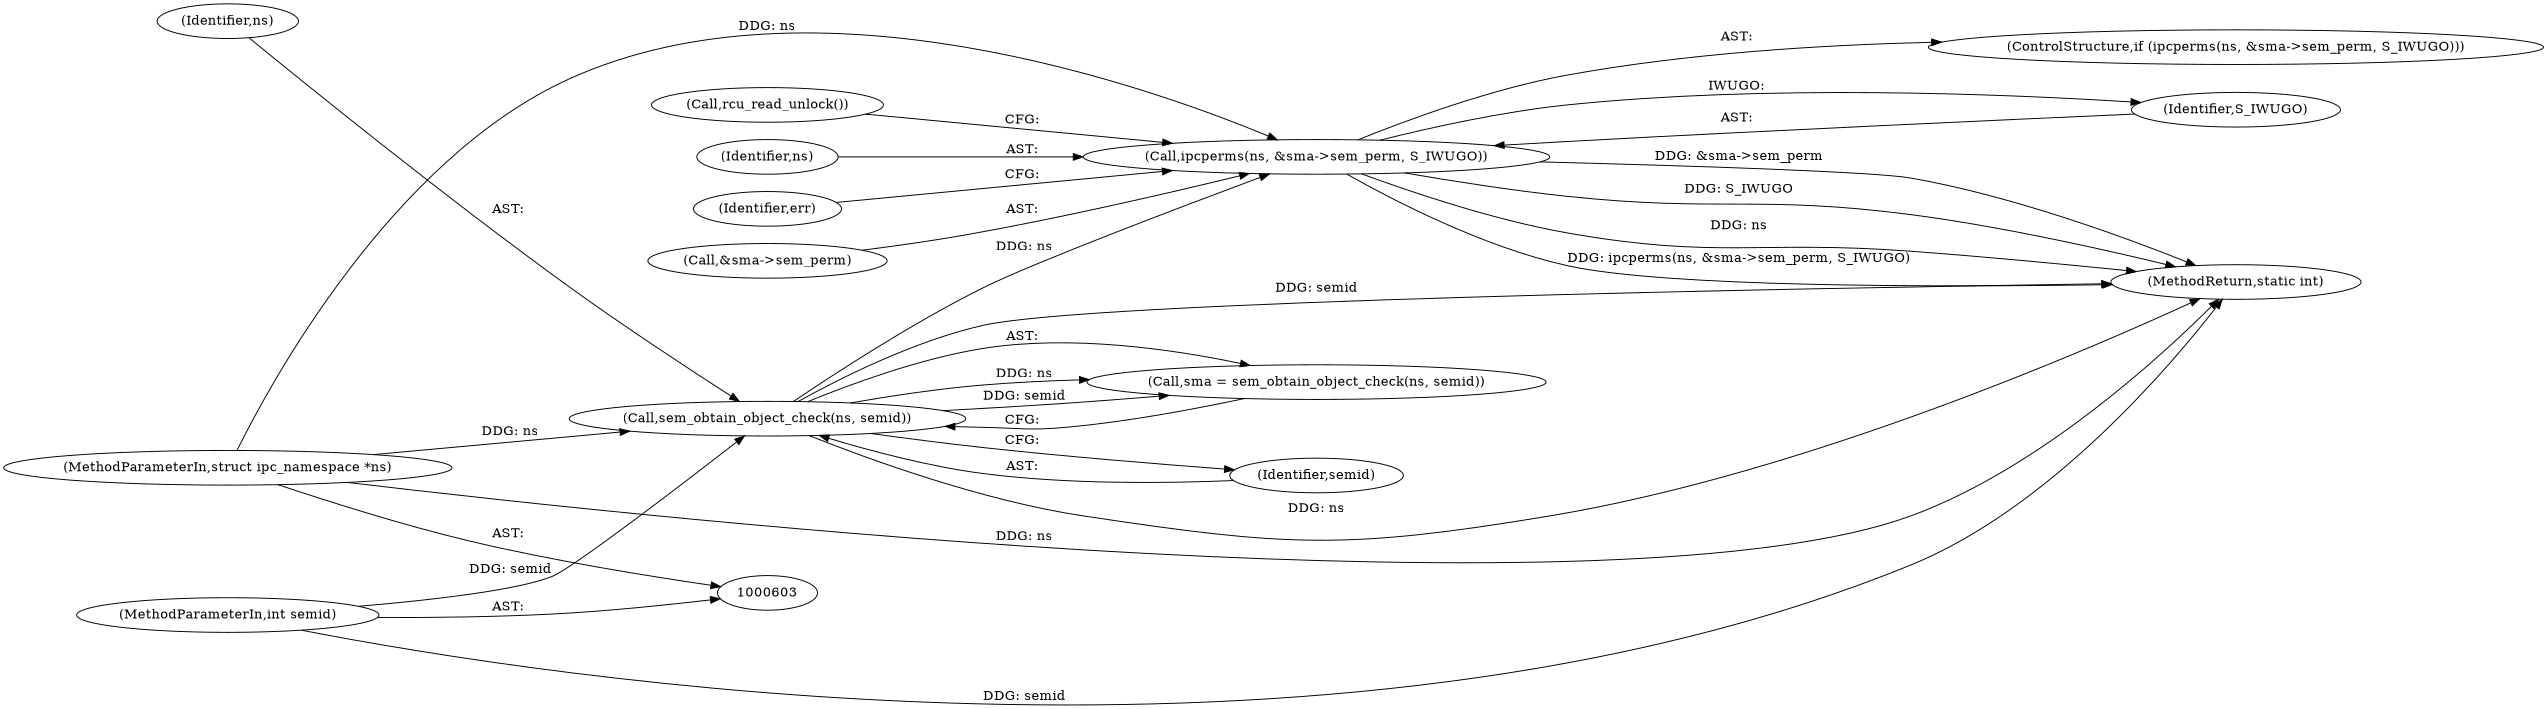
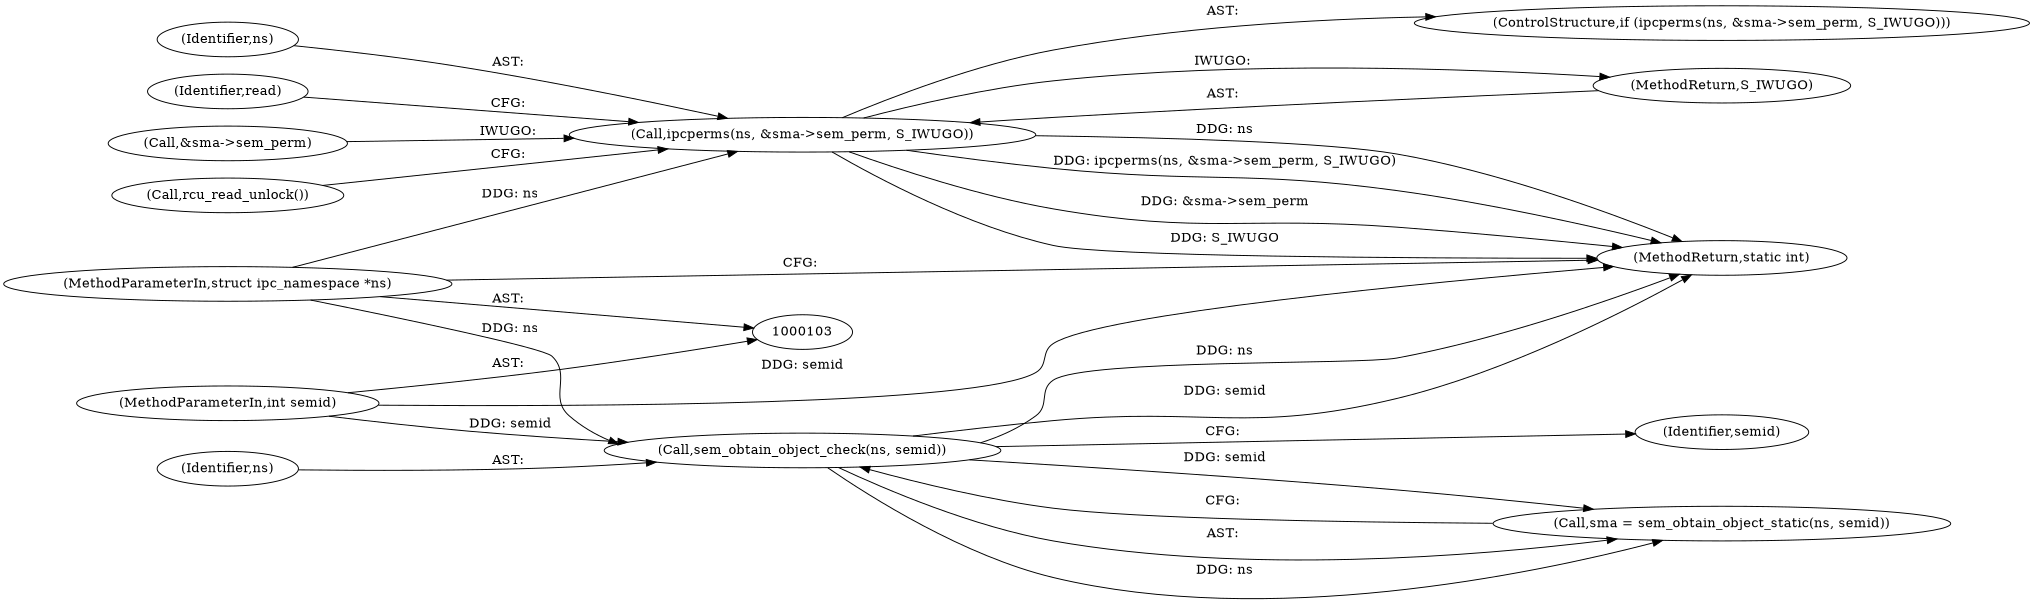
node "(Identifier,S_IWUGO)": label "(Identifier,S_IWUGO)" -> "(MethodReturn,S_IWUGO)"
node "(Identifier,err)": label "(Identifier,err)" -> "(Identifier,read)"
edge "(Call,&sma->sem_perm)" -> "(Call,ipcperms(ns, &sma->sem_perm, S_IWUGO))": label "AST: " -> "IWUGO: "
edge "(Call,sem_obtain_object_check(ns, semid))" -> "(Call,ipcperms(ns, &sma->sem_perm, S_IWUGO))": removed, label "DDG: ns"
node "(Call,sma = sem_obtain_object_check(ns, semid))": label "(Call,sma = sem_obtain_object_check(ns, semid))" -> "(Call,sma = sem_obtain_object_static(ns, semid))"
edge "(Identifier,semid)" -> "(Call,sem_obtain_object_check(ns, semid))": removed, label "AST:"
edge "(MethodParameterIn,struct ipc_namespace *ns)" -> "(MethodReturn,static int)": label "DDG: ns" -> "CFG: "
node "1000603": label "1000603" -> "1000103"
